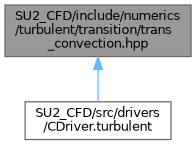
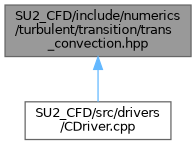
node "SU2_CFD/src/drivers /CDriver.turbulent": label "SU2_CFD/src/drivers /CDriver.turbulent" -> "SU2_CFD/src/drivers /CDriver.cpp"
